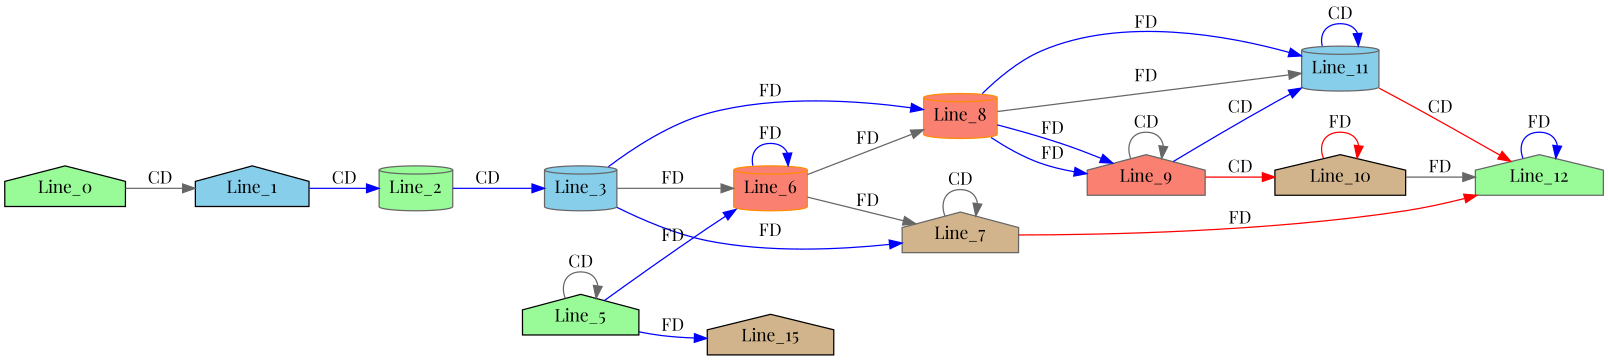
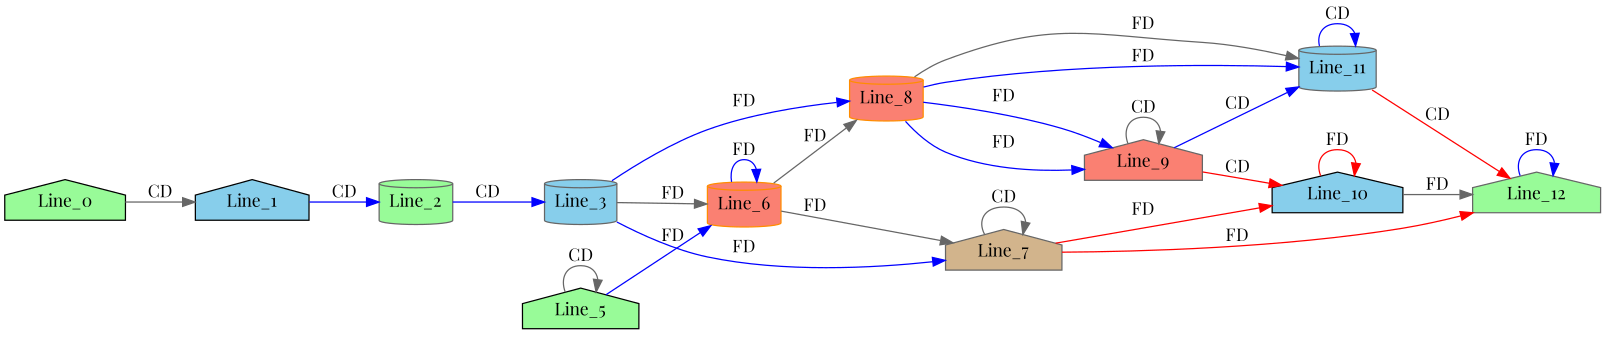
node "Line_10": fillcolor tan -> skyblue
edge "Line_7" -> "Line_10": added, label "FD"
node "Line_15": removed
